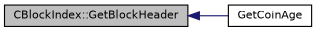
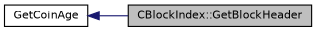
edge "GetCoinAge" -> "CBlockIndex::GetBlockHeader": reversed
